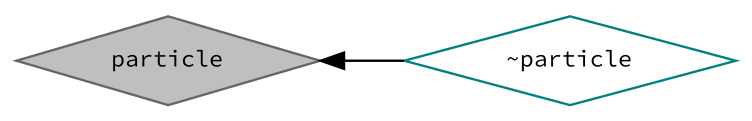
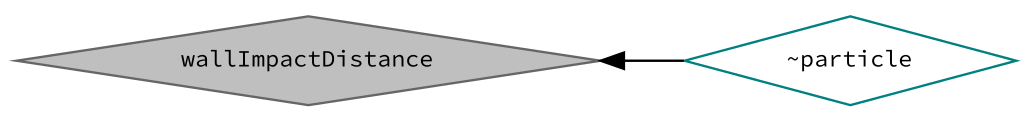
node "particle": label "particle" -> "wallImpactDistance"
